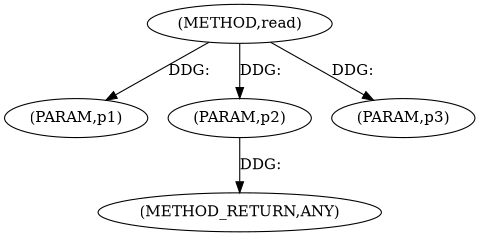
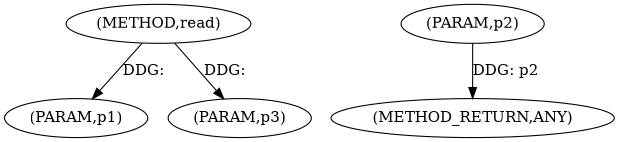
edge "(METHOD,read)" -> "(PARAM,p2)": removed, label "DDG:"
edge "(PARAM,p2)" -> "(METHOD_RETURN,ANY)": label "DDG: " -> "DDG: p2"
